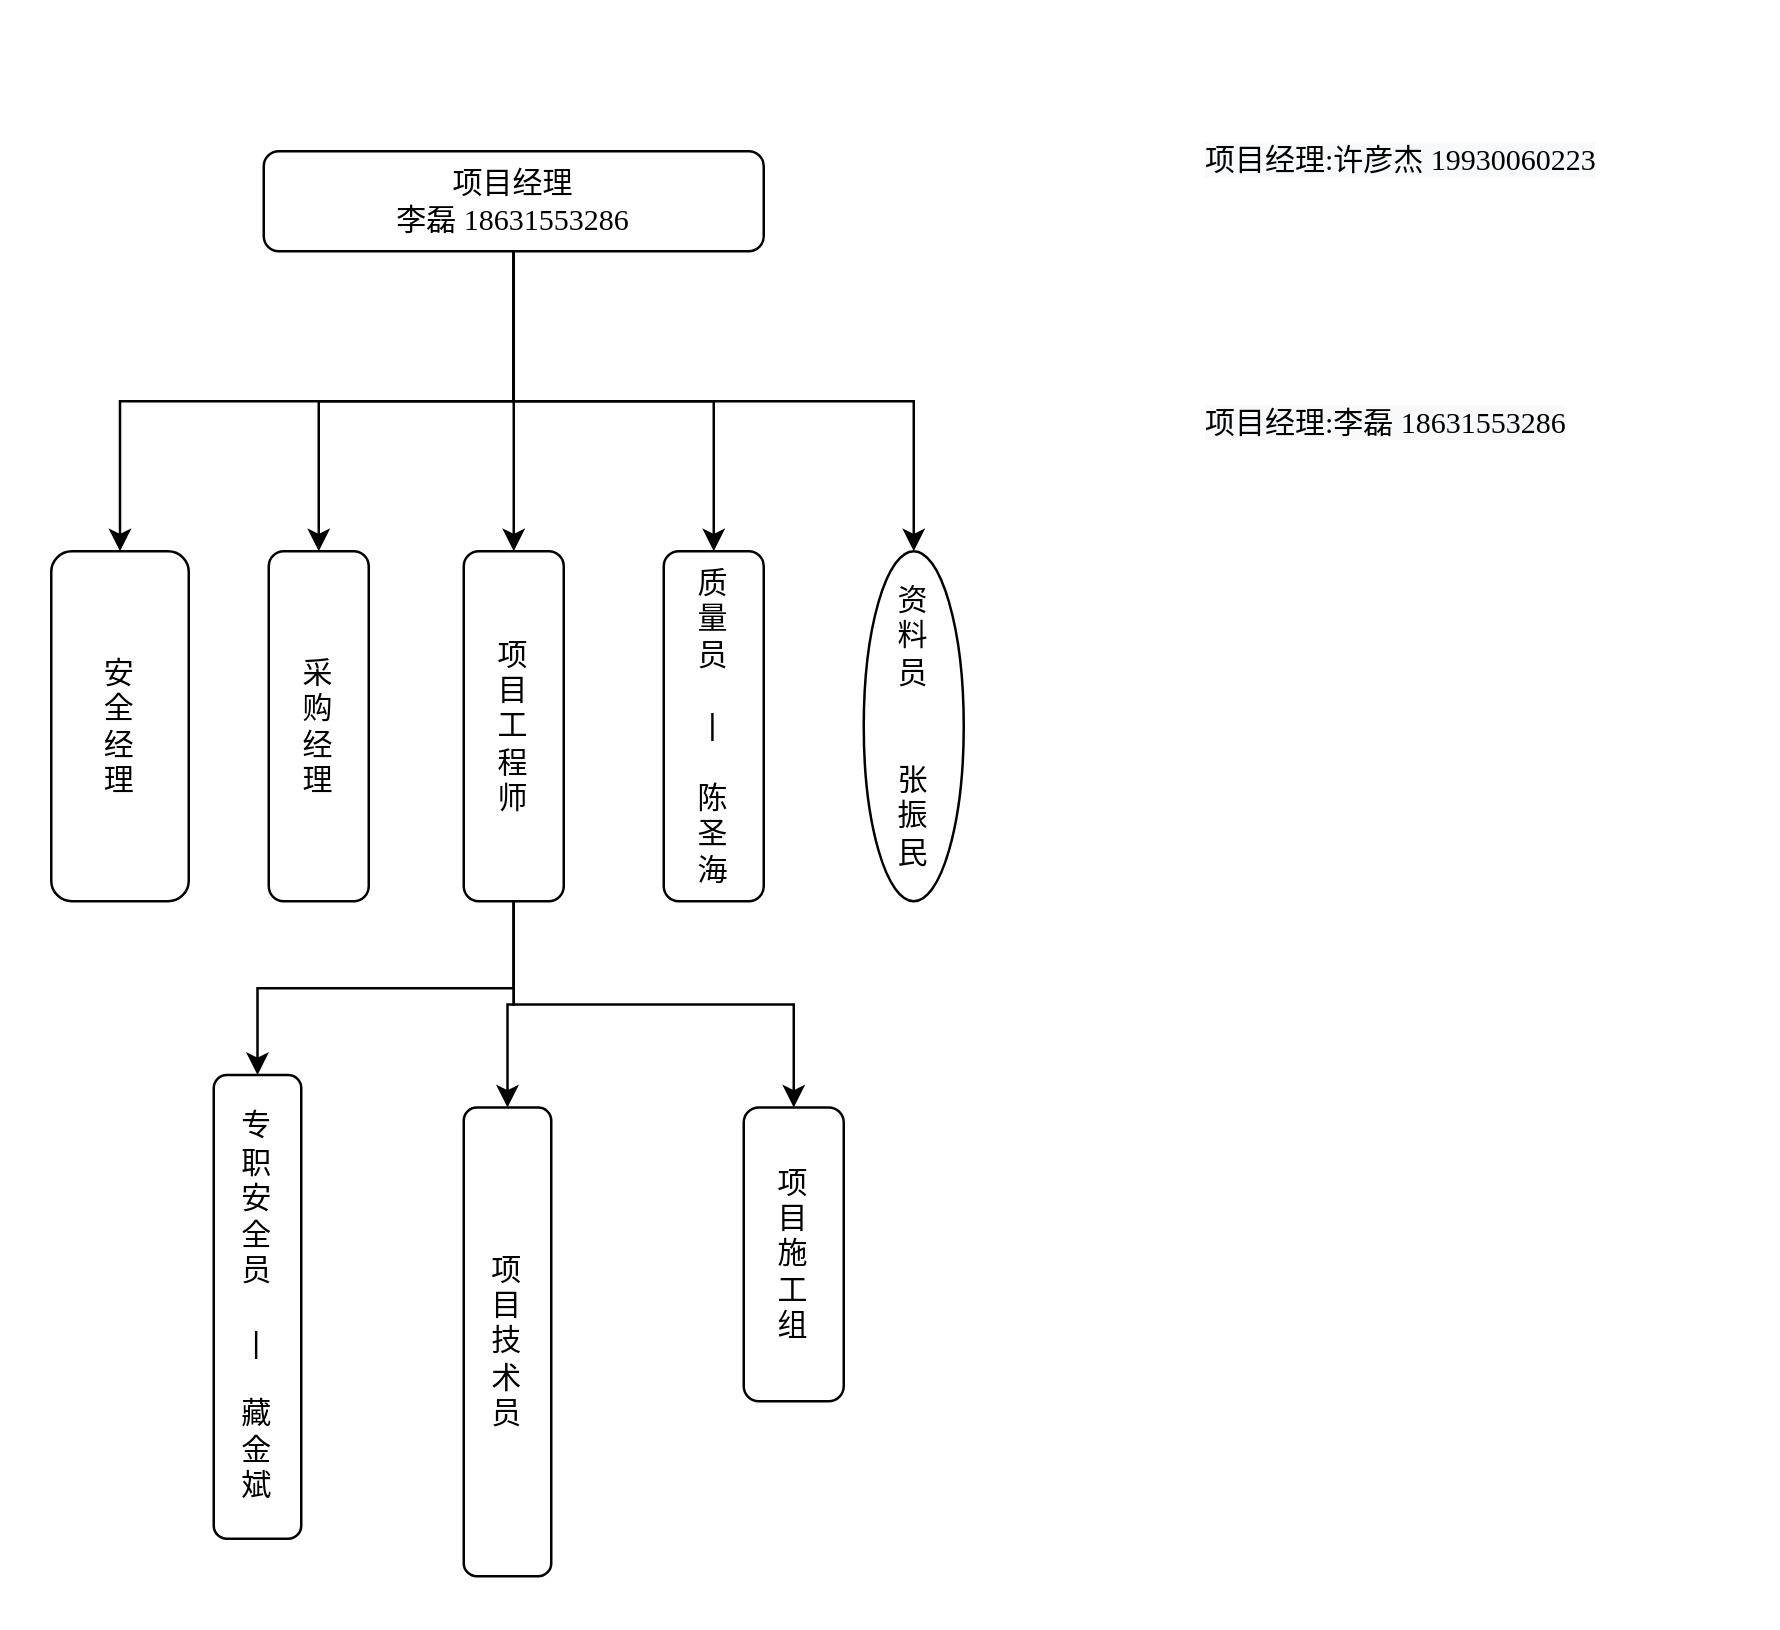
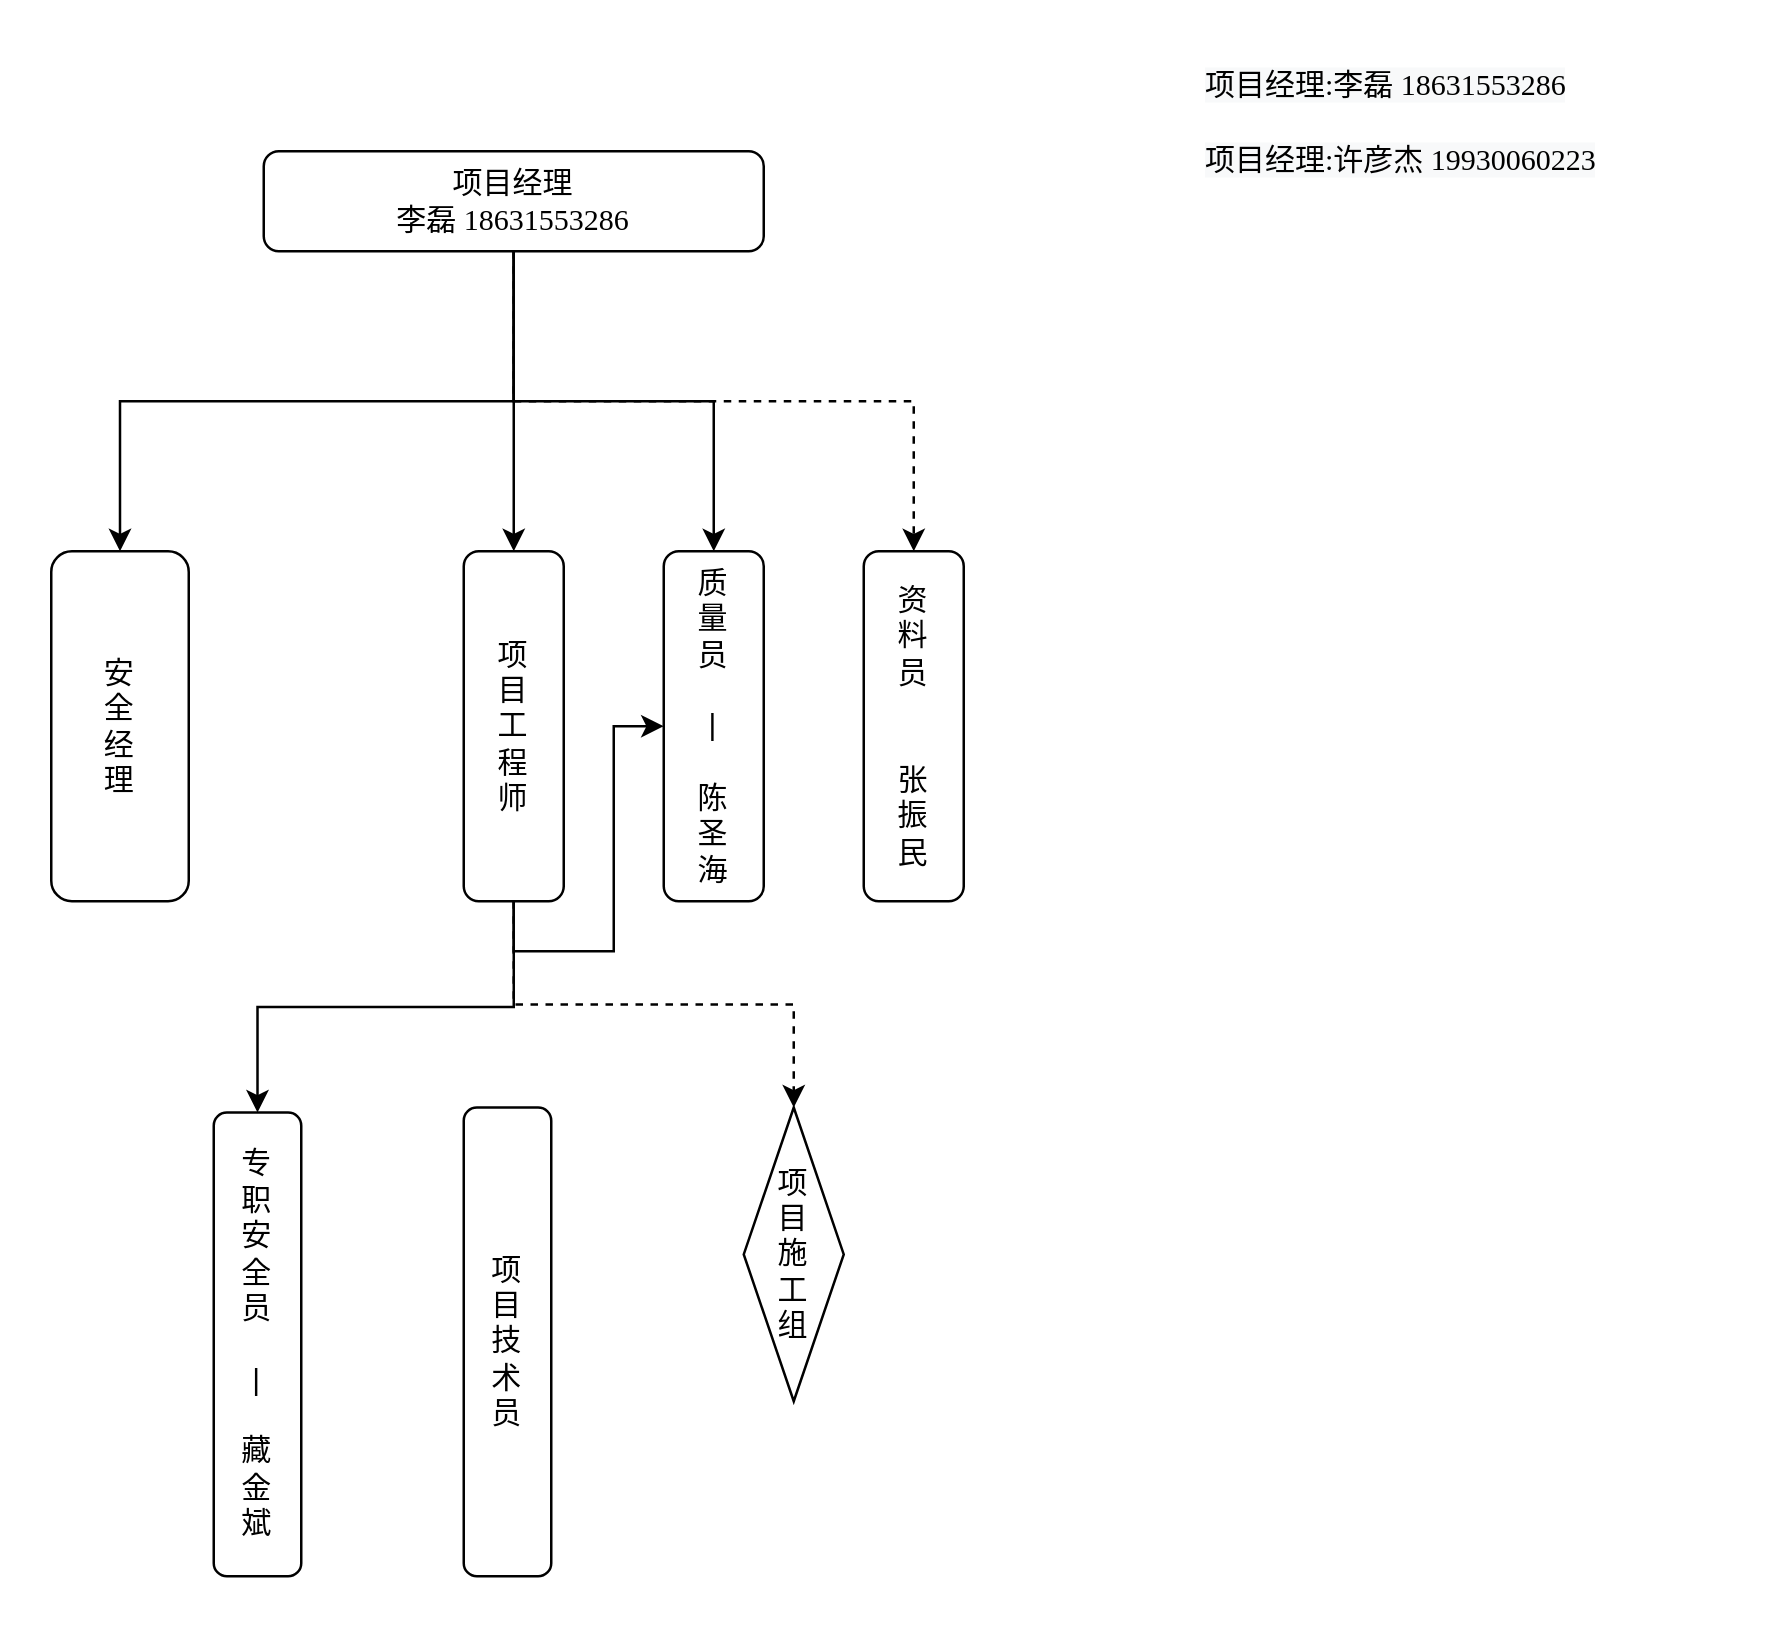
edge "项目经理 李磊 18631553286" -> "资 料 员 张 振 民": style solid -> dashed
node "项目经理:李磊 18631553286": moved (1439, 426) -> (1439, 89)
edge "项目经理 李磊 18631553286" -> "采 购 经 理": removed
node "采 购 经 理": removed
node "资 料 员 张 振 民": shape ellipse -> rounded rectangle
edge "项 目 工 程 师" -> "项 目 施 工 组": style solid -> dashed
edge "项 目 工 程 师" -> "项 目 技 术 员": now "项 目 工 程 师" -> "质 量 员 | 陈 圣 海"
node "项 目 施 工 组": shape rounded rectangle -> diamond
node "专 职 安 全 员 | 藏 金 斌": moved (258, 1307) -> (258, 1344)
